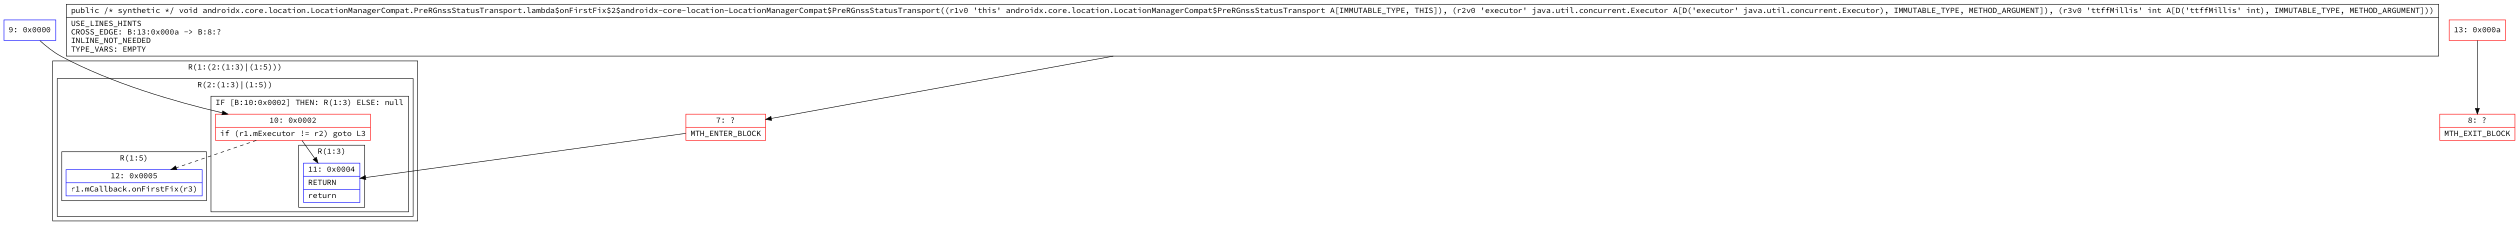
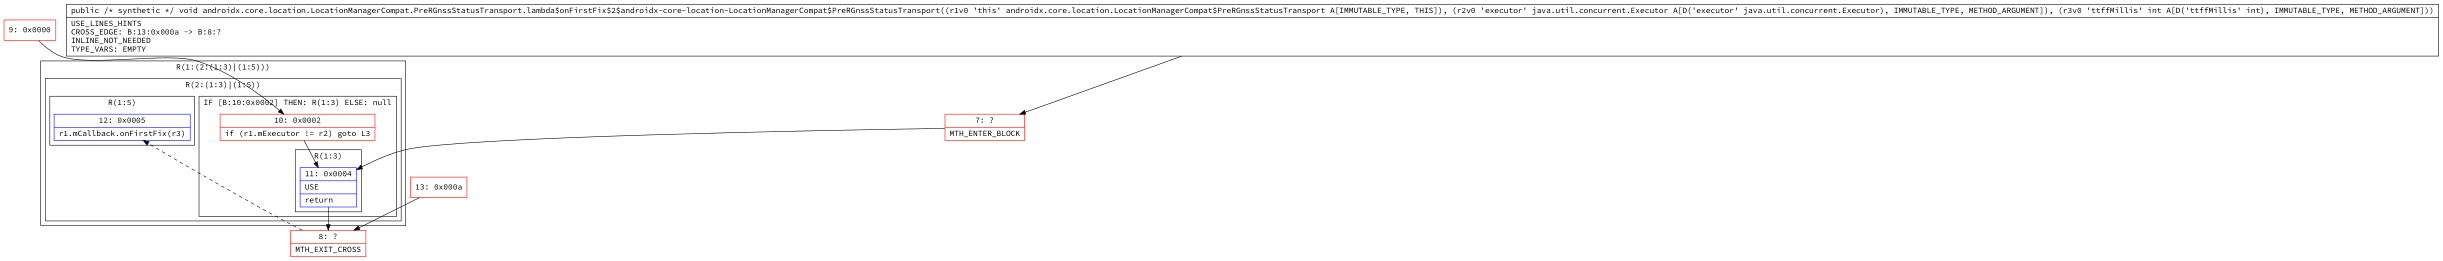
node "9: 0x0000": color blue -> red
node "8: ?": text "MTH_EXIT_BLOCK" -> "MTH_EXIT_CROSS"
edge "10: 0x0002" -> "12: 0x0005": now "8: ?" -> "12: 0x0005"
node "11: 0x0004": text "RETURN" -> "USE"
edge "11: 0x0004" -> "8: ?": added
